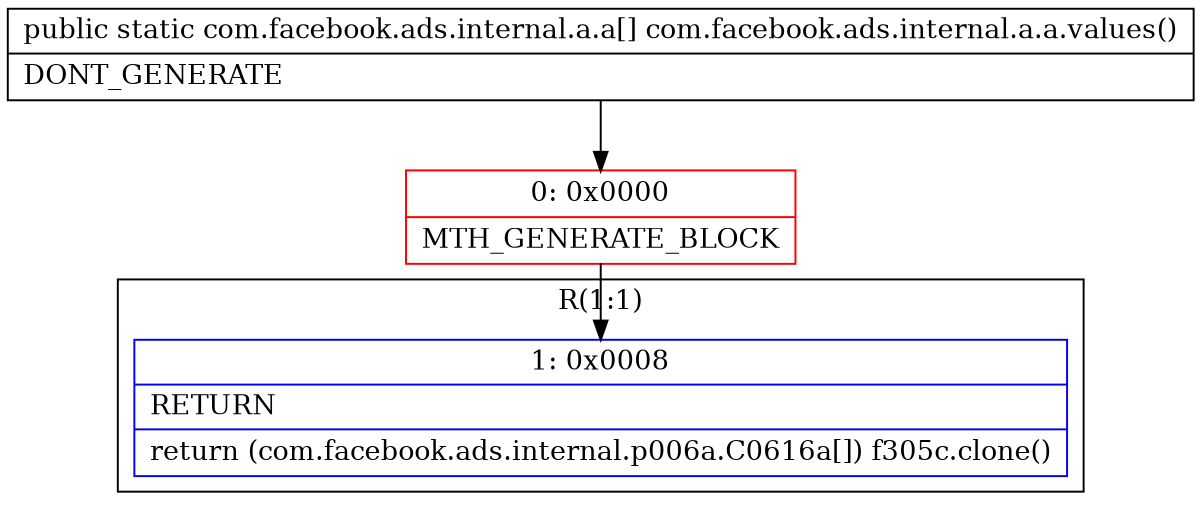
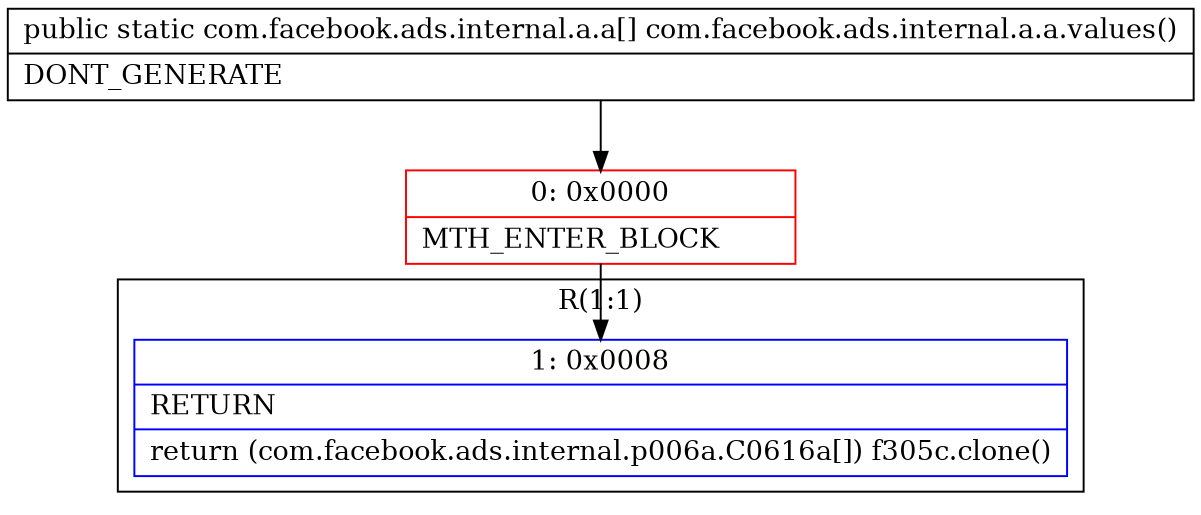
node "0: 0x0000": text "MTH_GENERATE_BLOCK" -> "MTH_ENTER_BLOCK"
